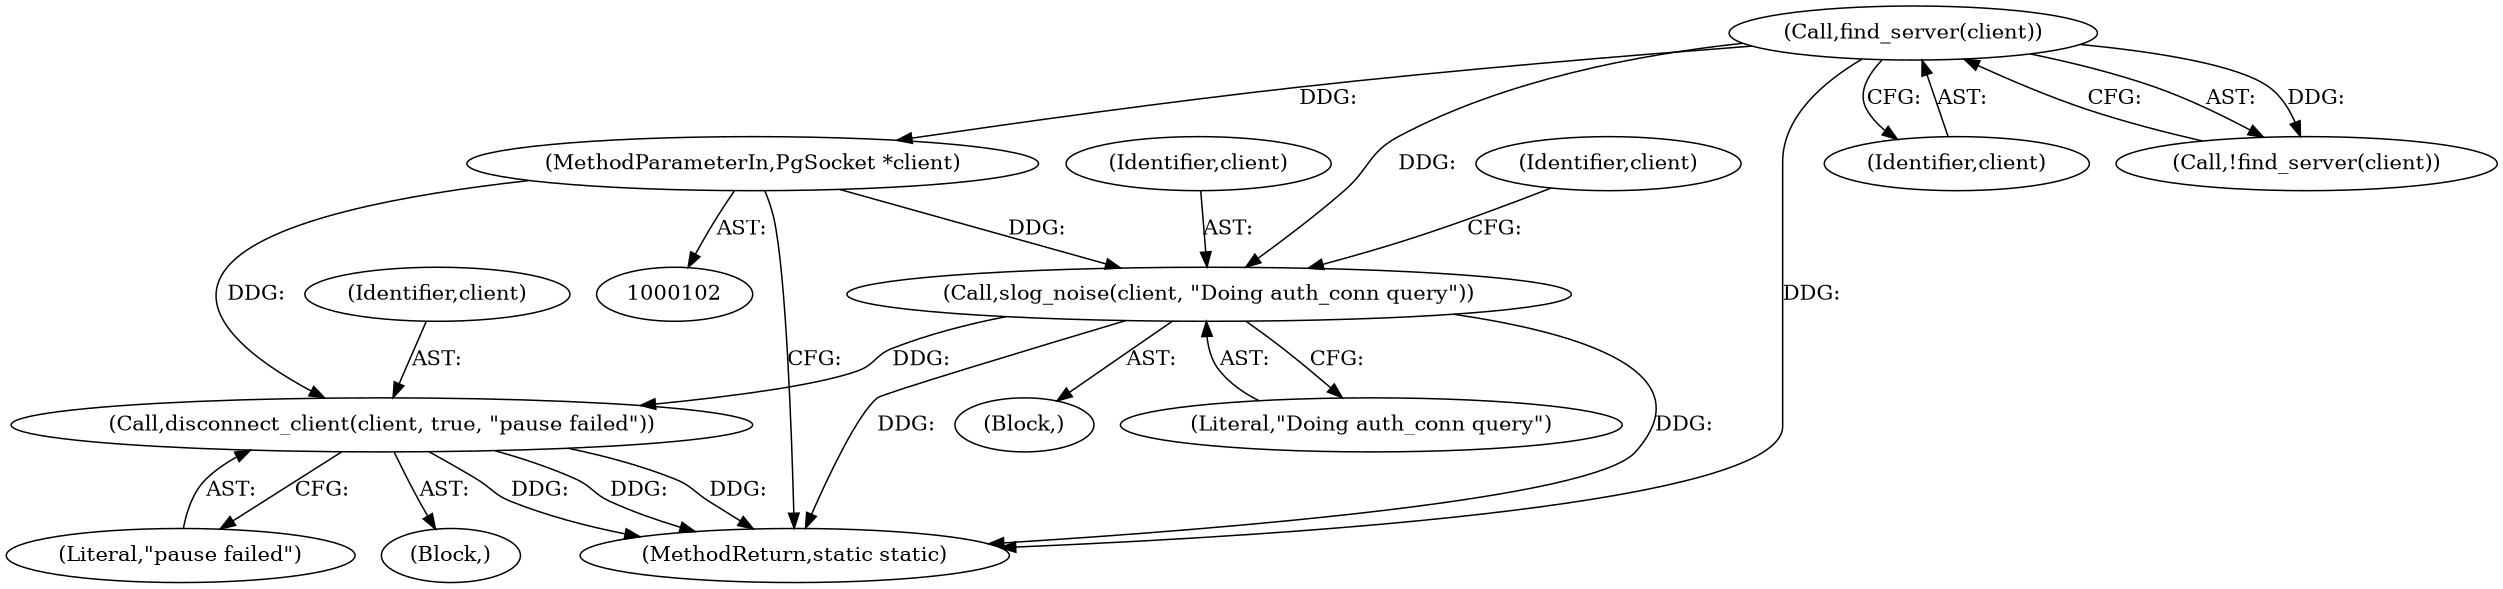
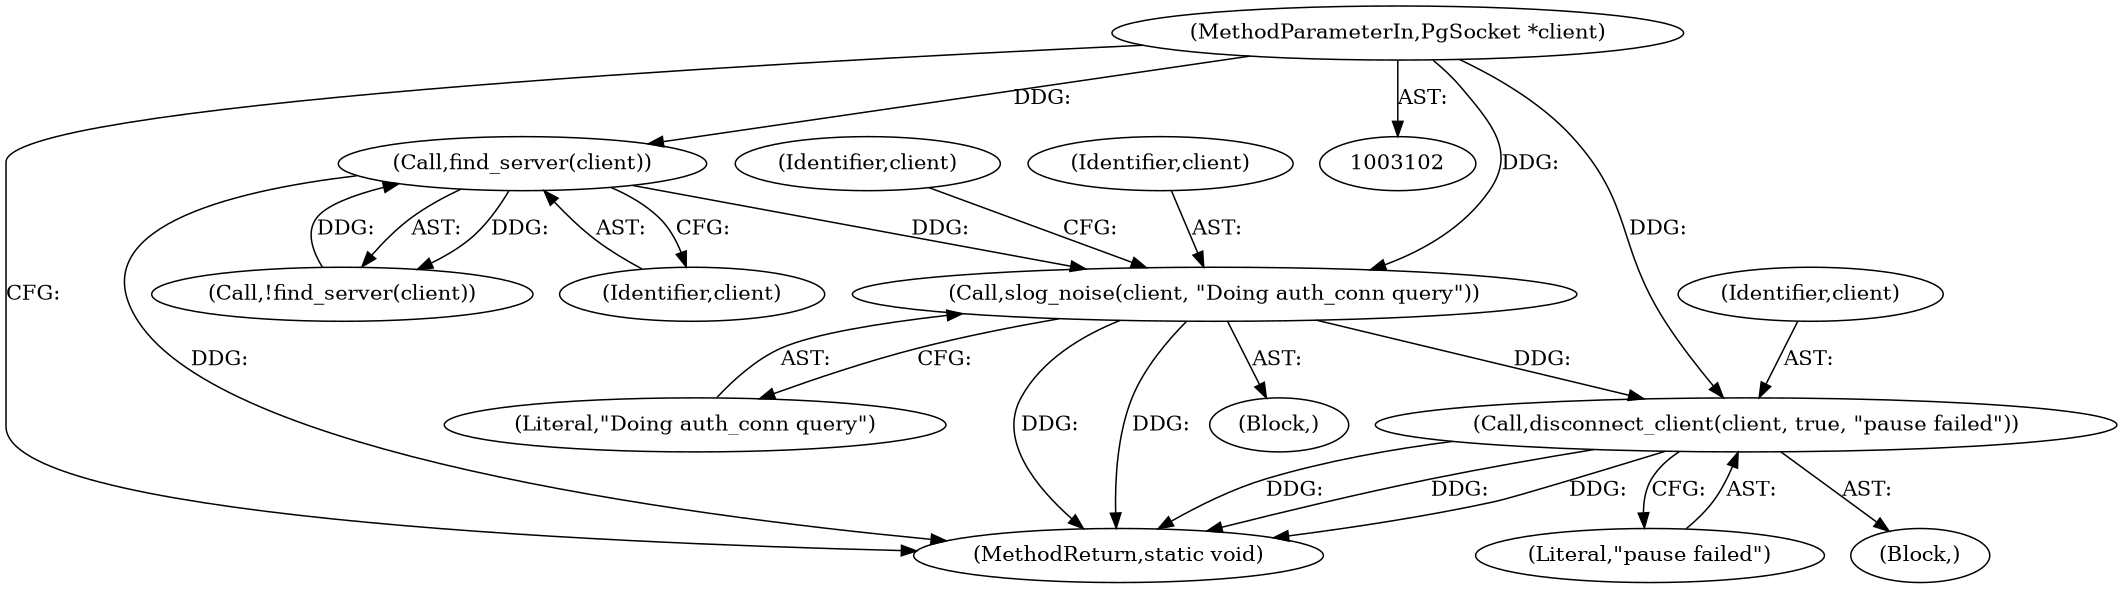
edge "(Call,find_server(client))" -> "(MethodParameterIn,PgSocket *client)": reversed
edge "(Call,!find_server(client))" -> "(Call,find_server(client))": label "CFG: " -> "DDG: "
node "1000102": label "1000102" -> "1003102"
node "(MethodReturn,static static)": label "(MethodReturn,static static)" -> "(MethodReturn,static void)"
